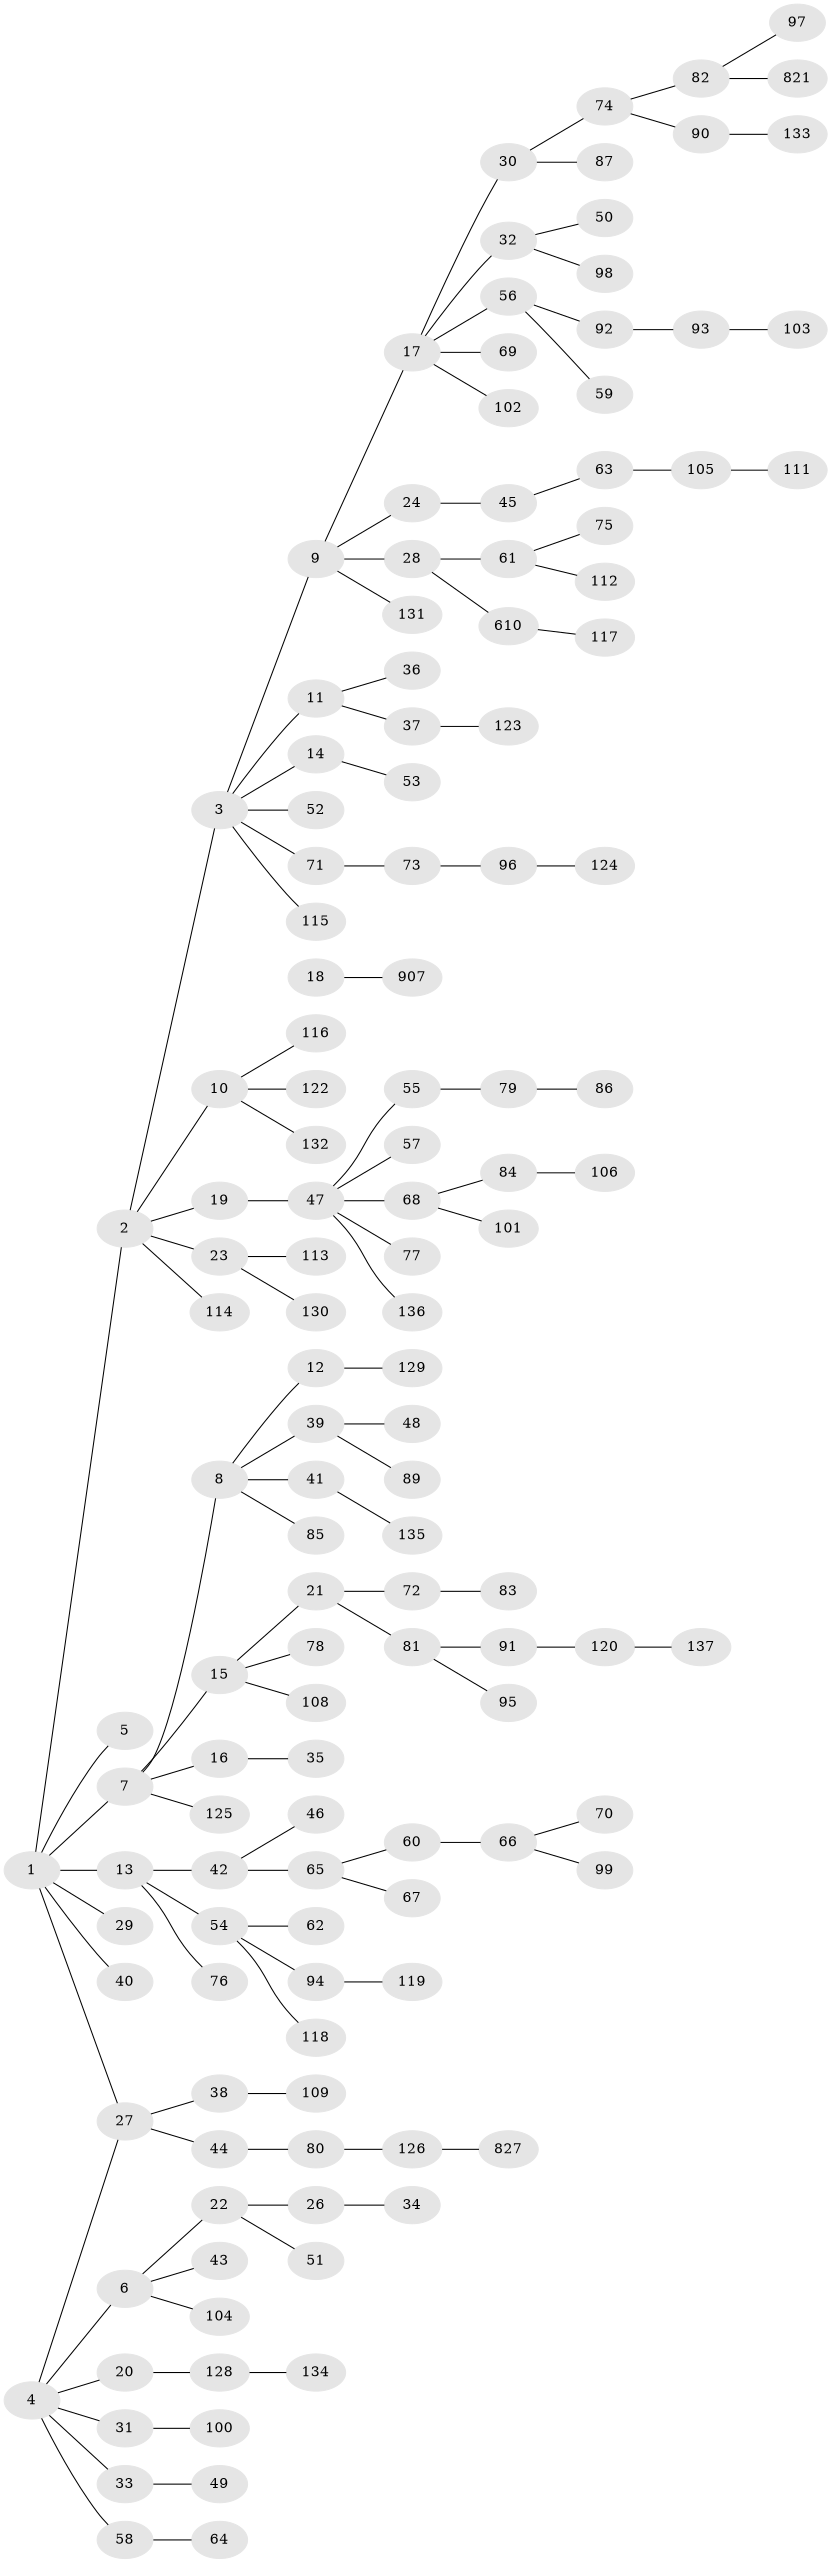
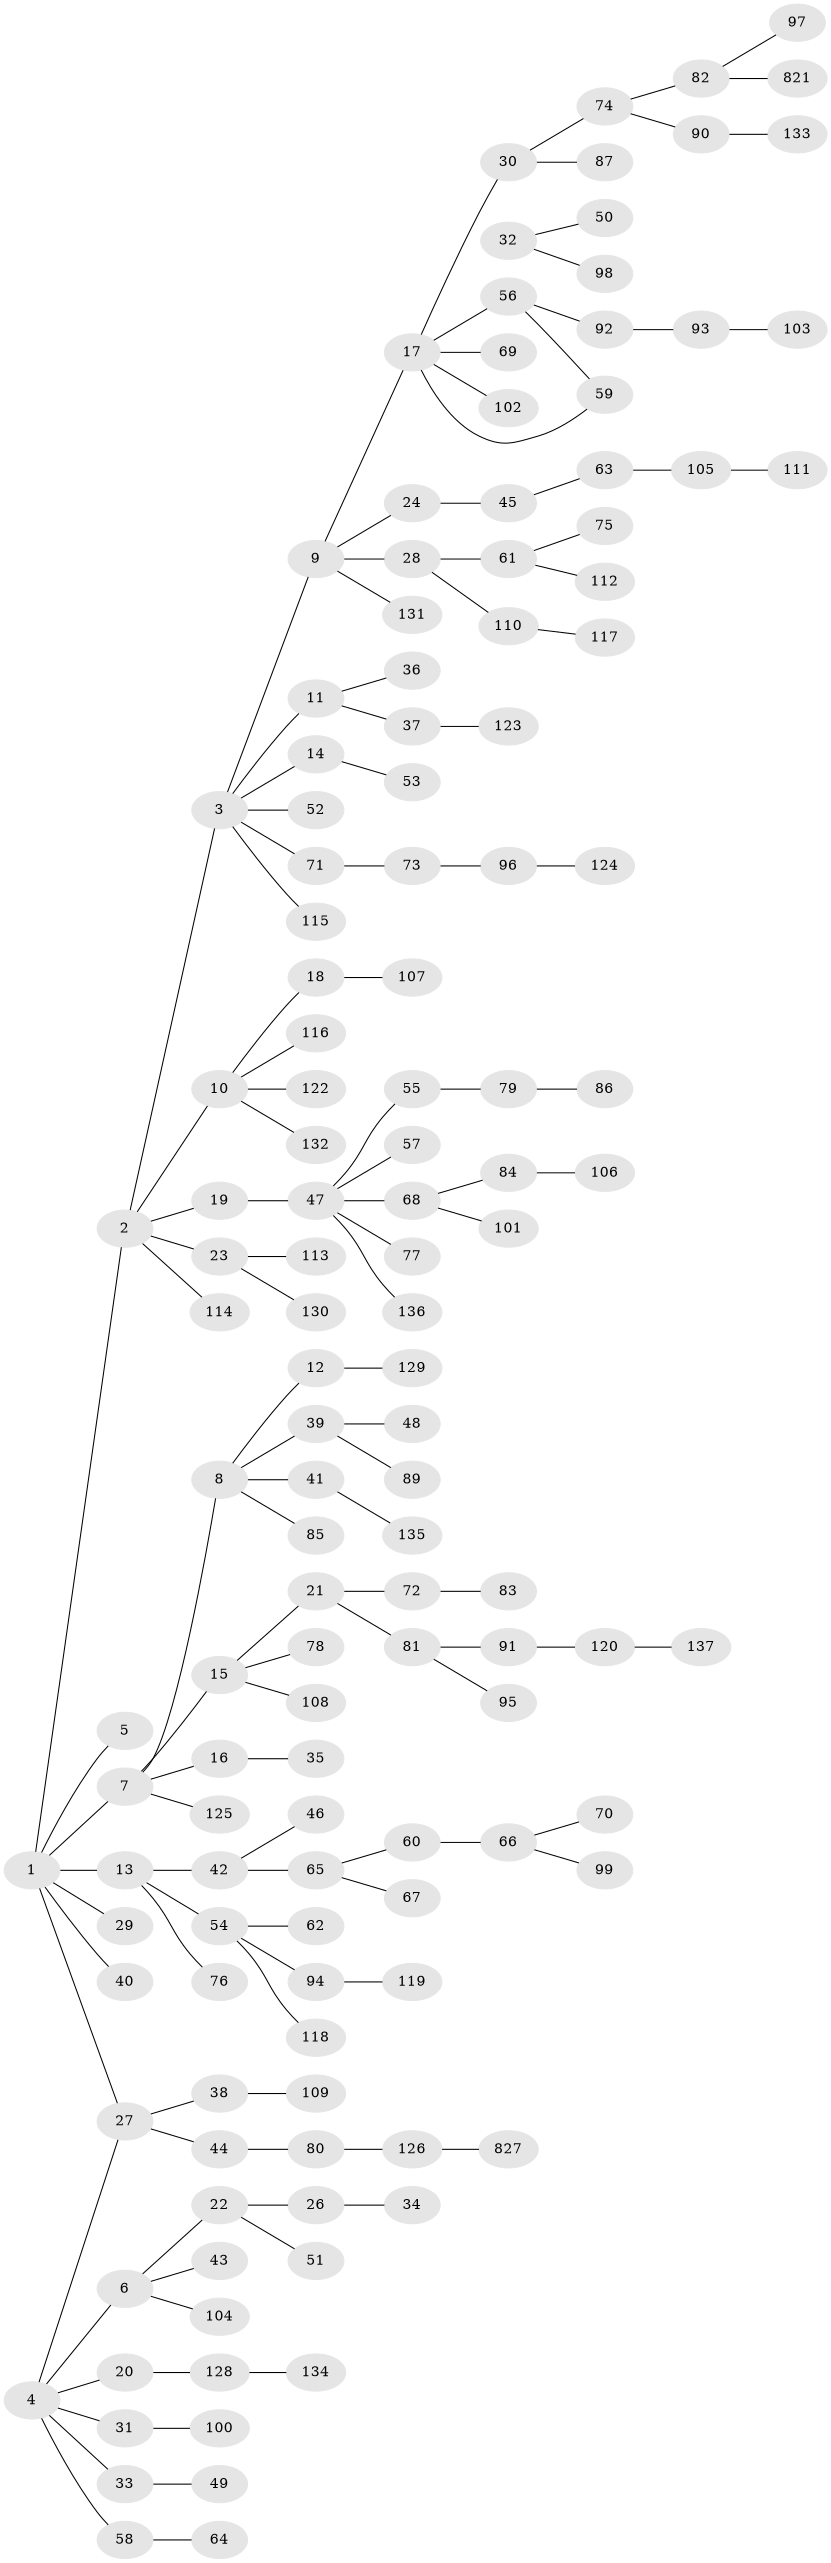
edge "32" -- "17": now "59" -- "17"
node "610": label "610" -> "110"
node "907": label "907" -> "107"
edge "18" -- "10": added
